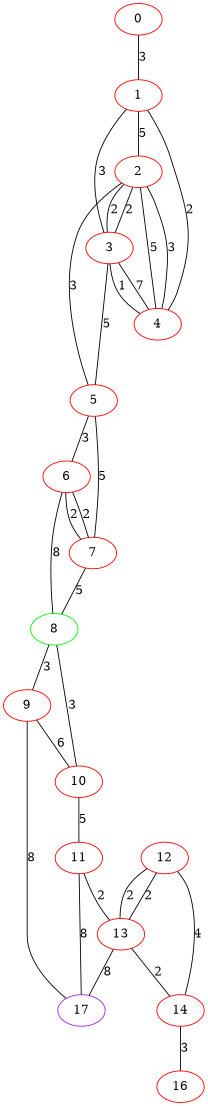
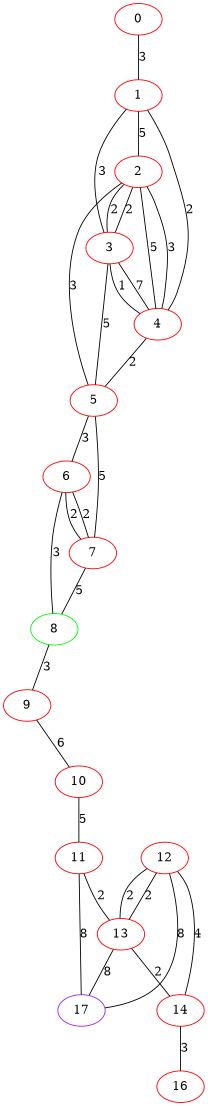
edge "4" -- "5": added, label "2"
edge "6" -- "8": label "8" -> "3"
edge "8" -- "10": removed, label "3"
edge "9" -- "17": now "12" -- "17"
